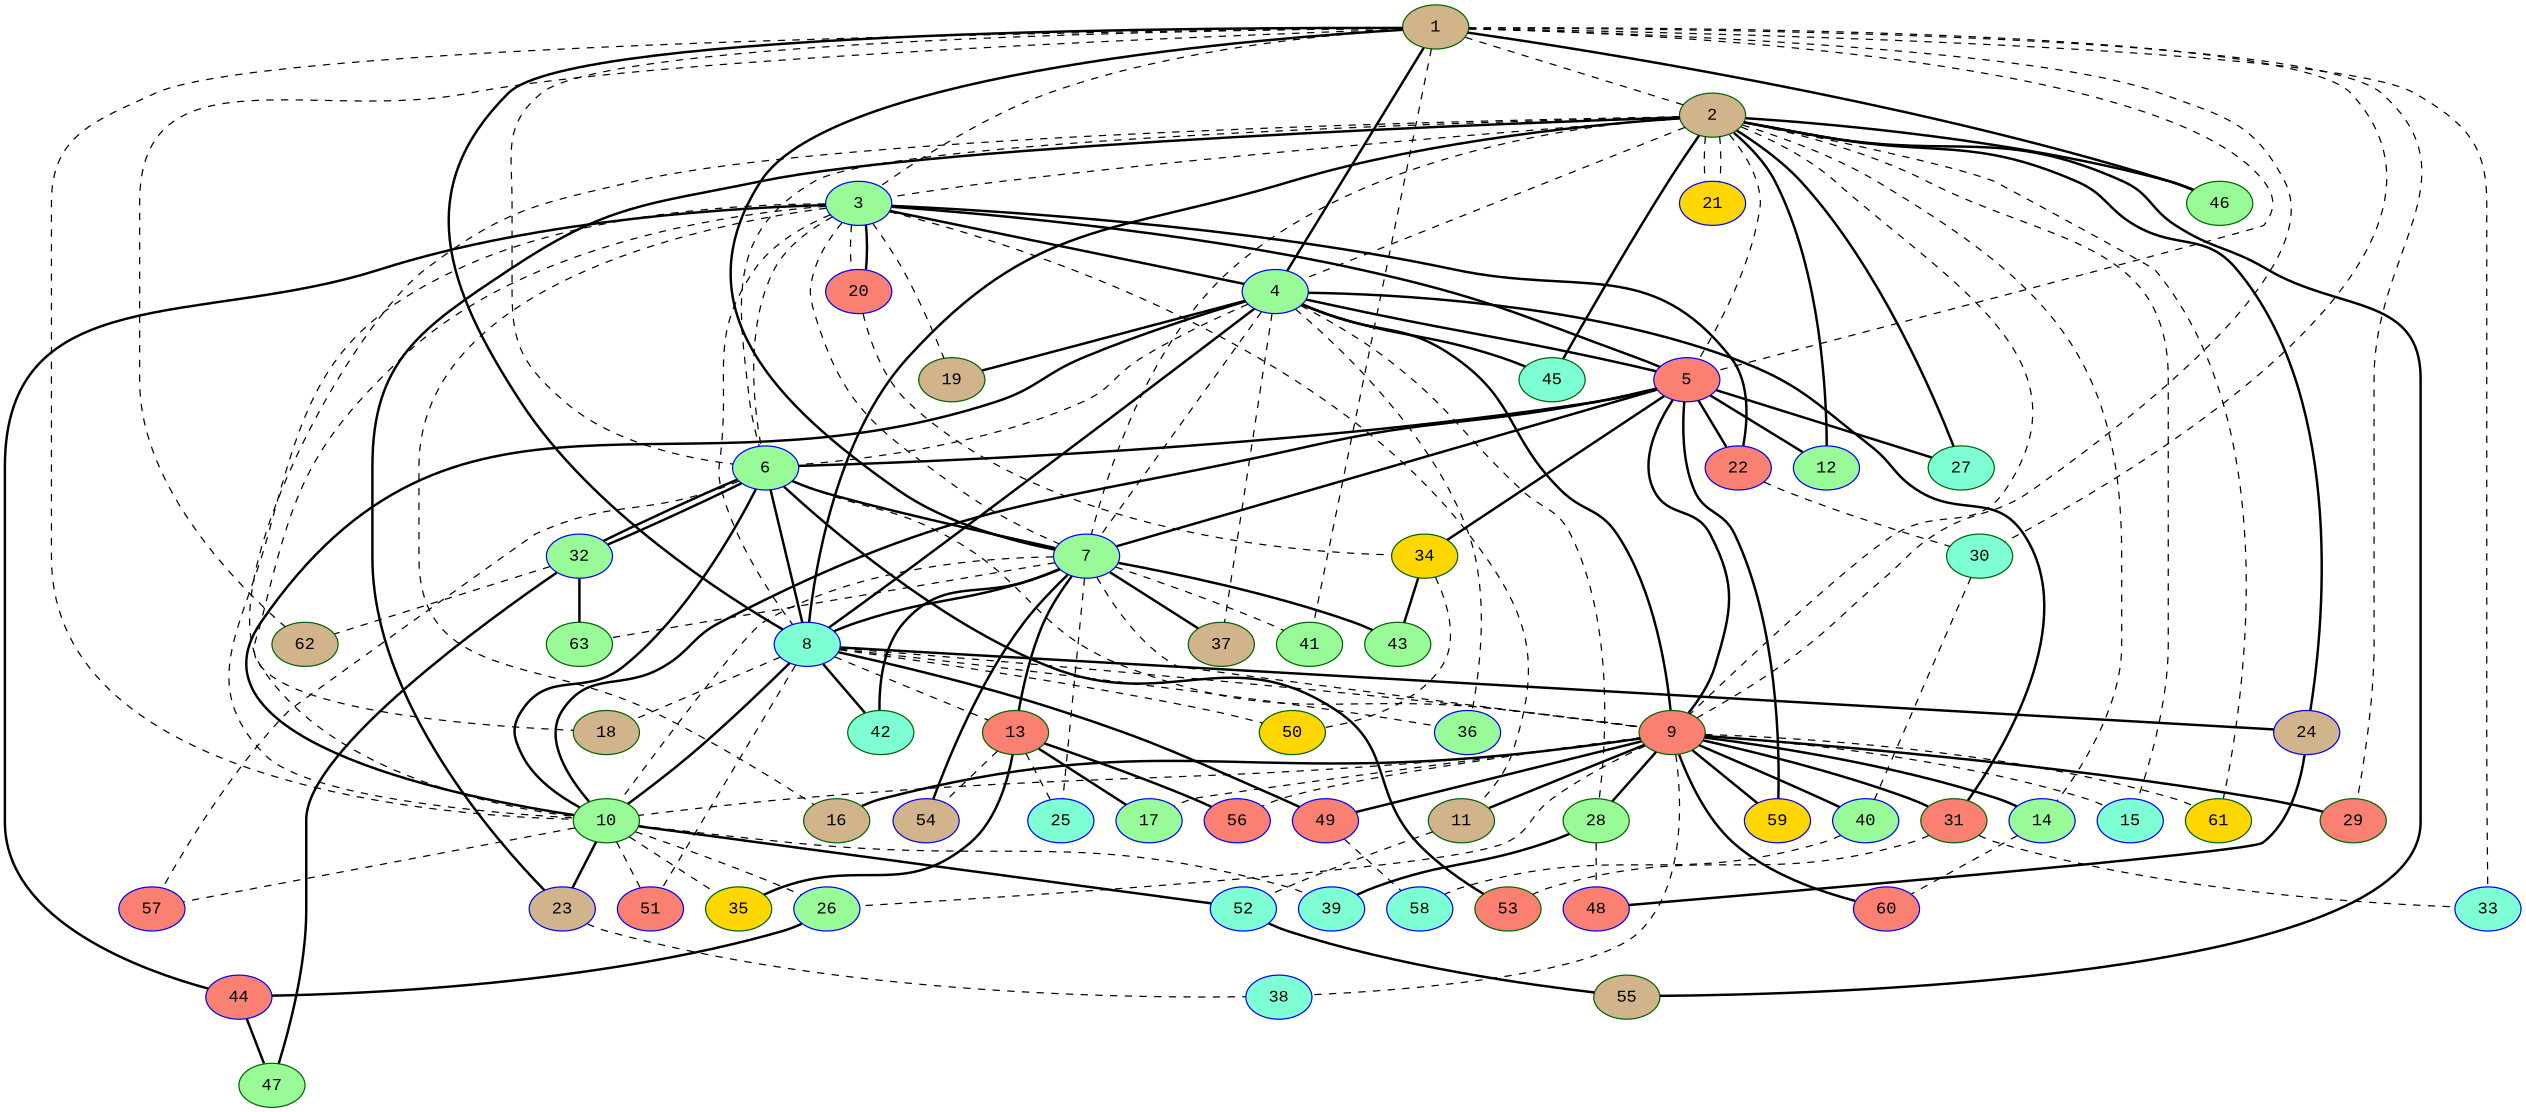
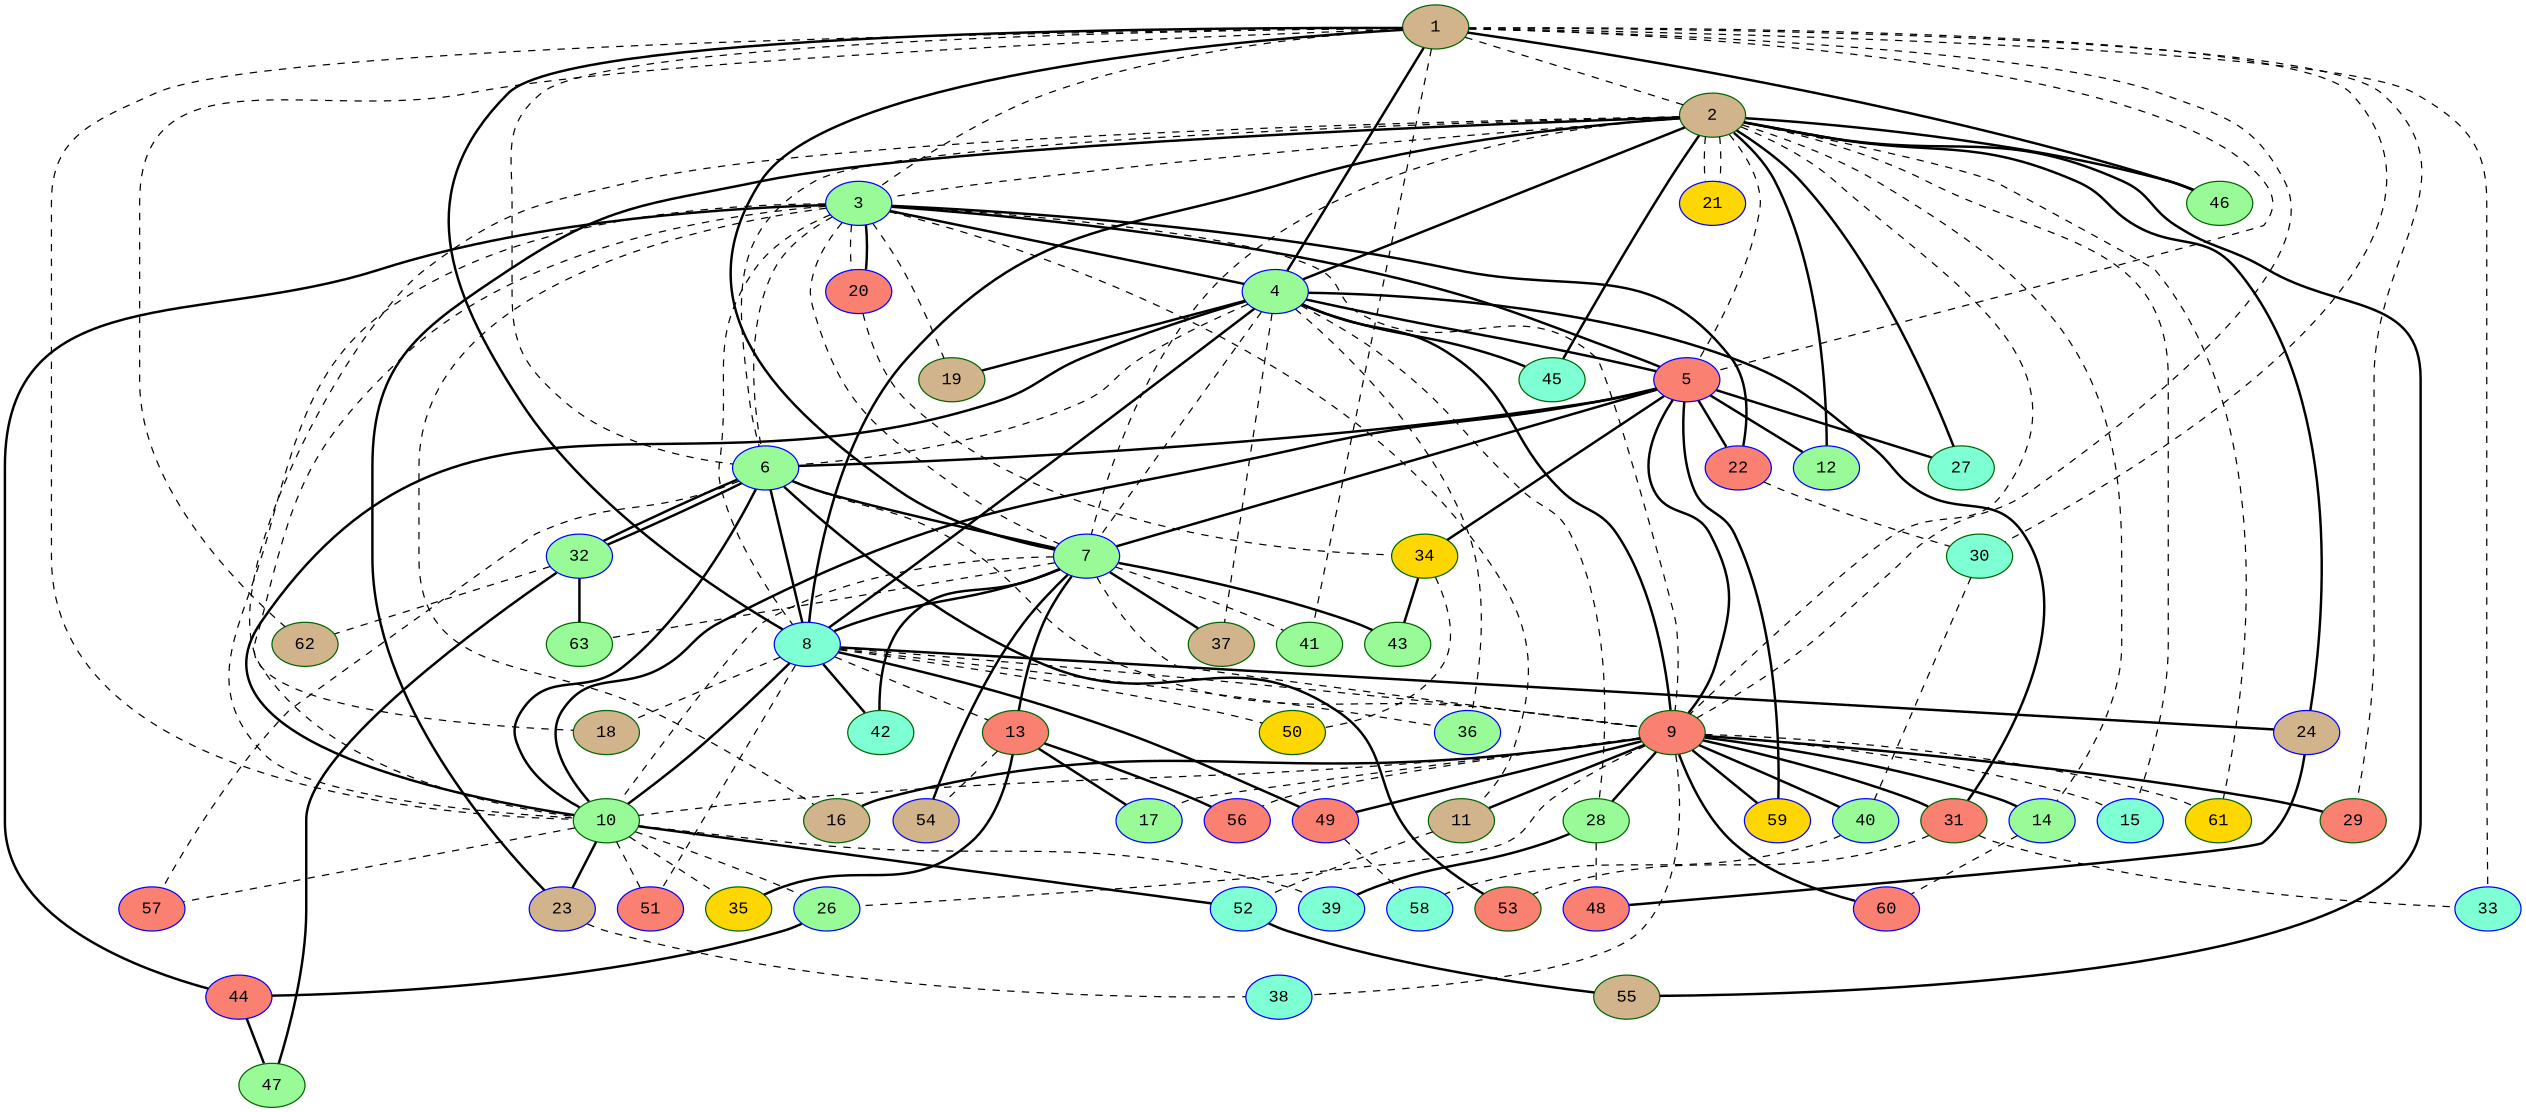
edge "2" -- "4": style dashed -> bold
edge "3" -- "9": added
node "25": removed
